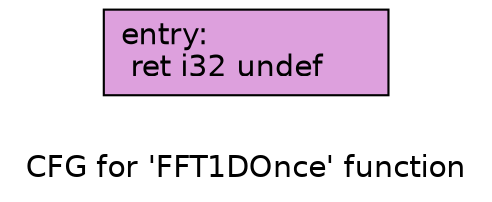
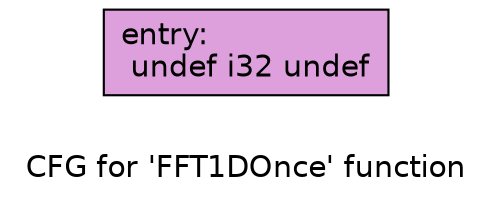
node "entry:": text "ret i32 undef" -> "undef i32 undef"
